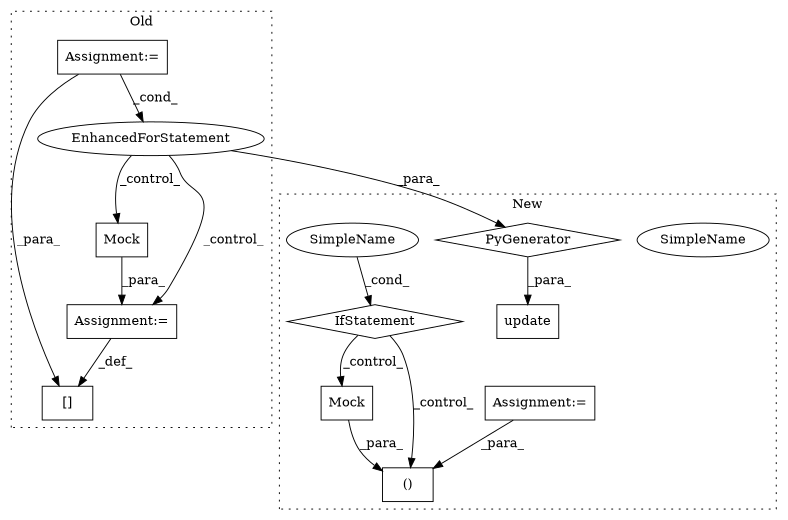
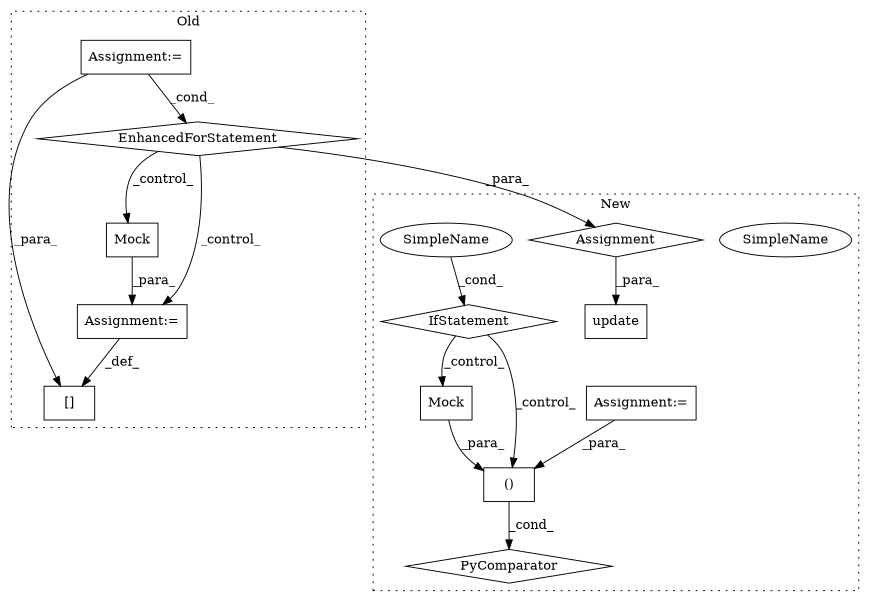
node "EnhancedForStatement": shape ellipse -> diamond
node "PyGenerator": label "PyGenerator" -> "Assignment"
node "PyComparator": added
